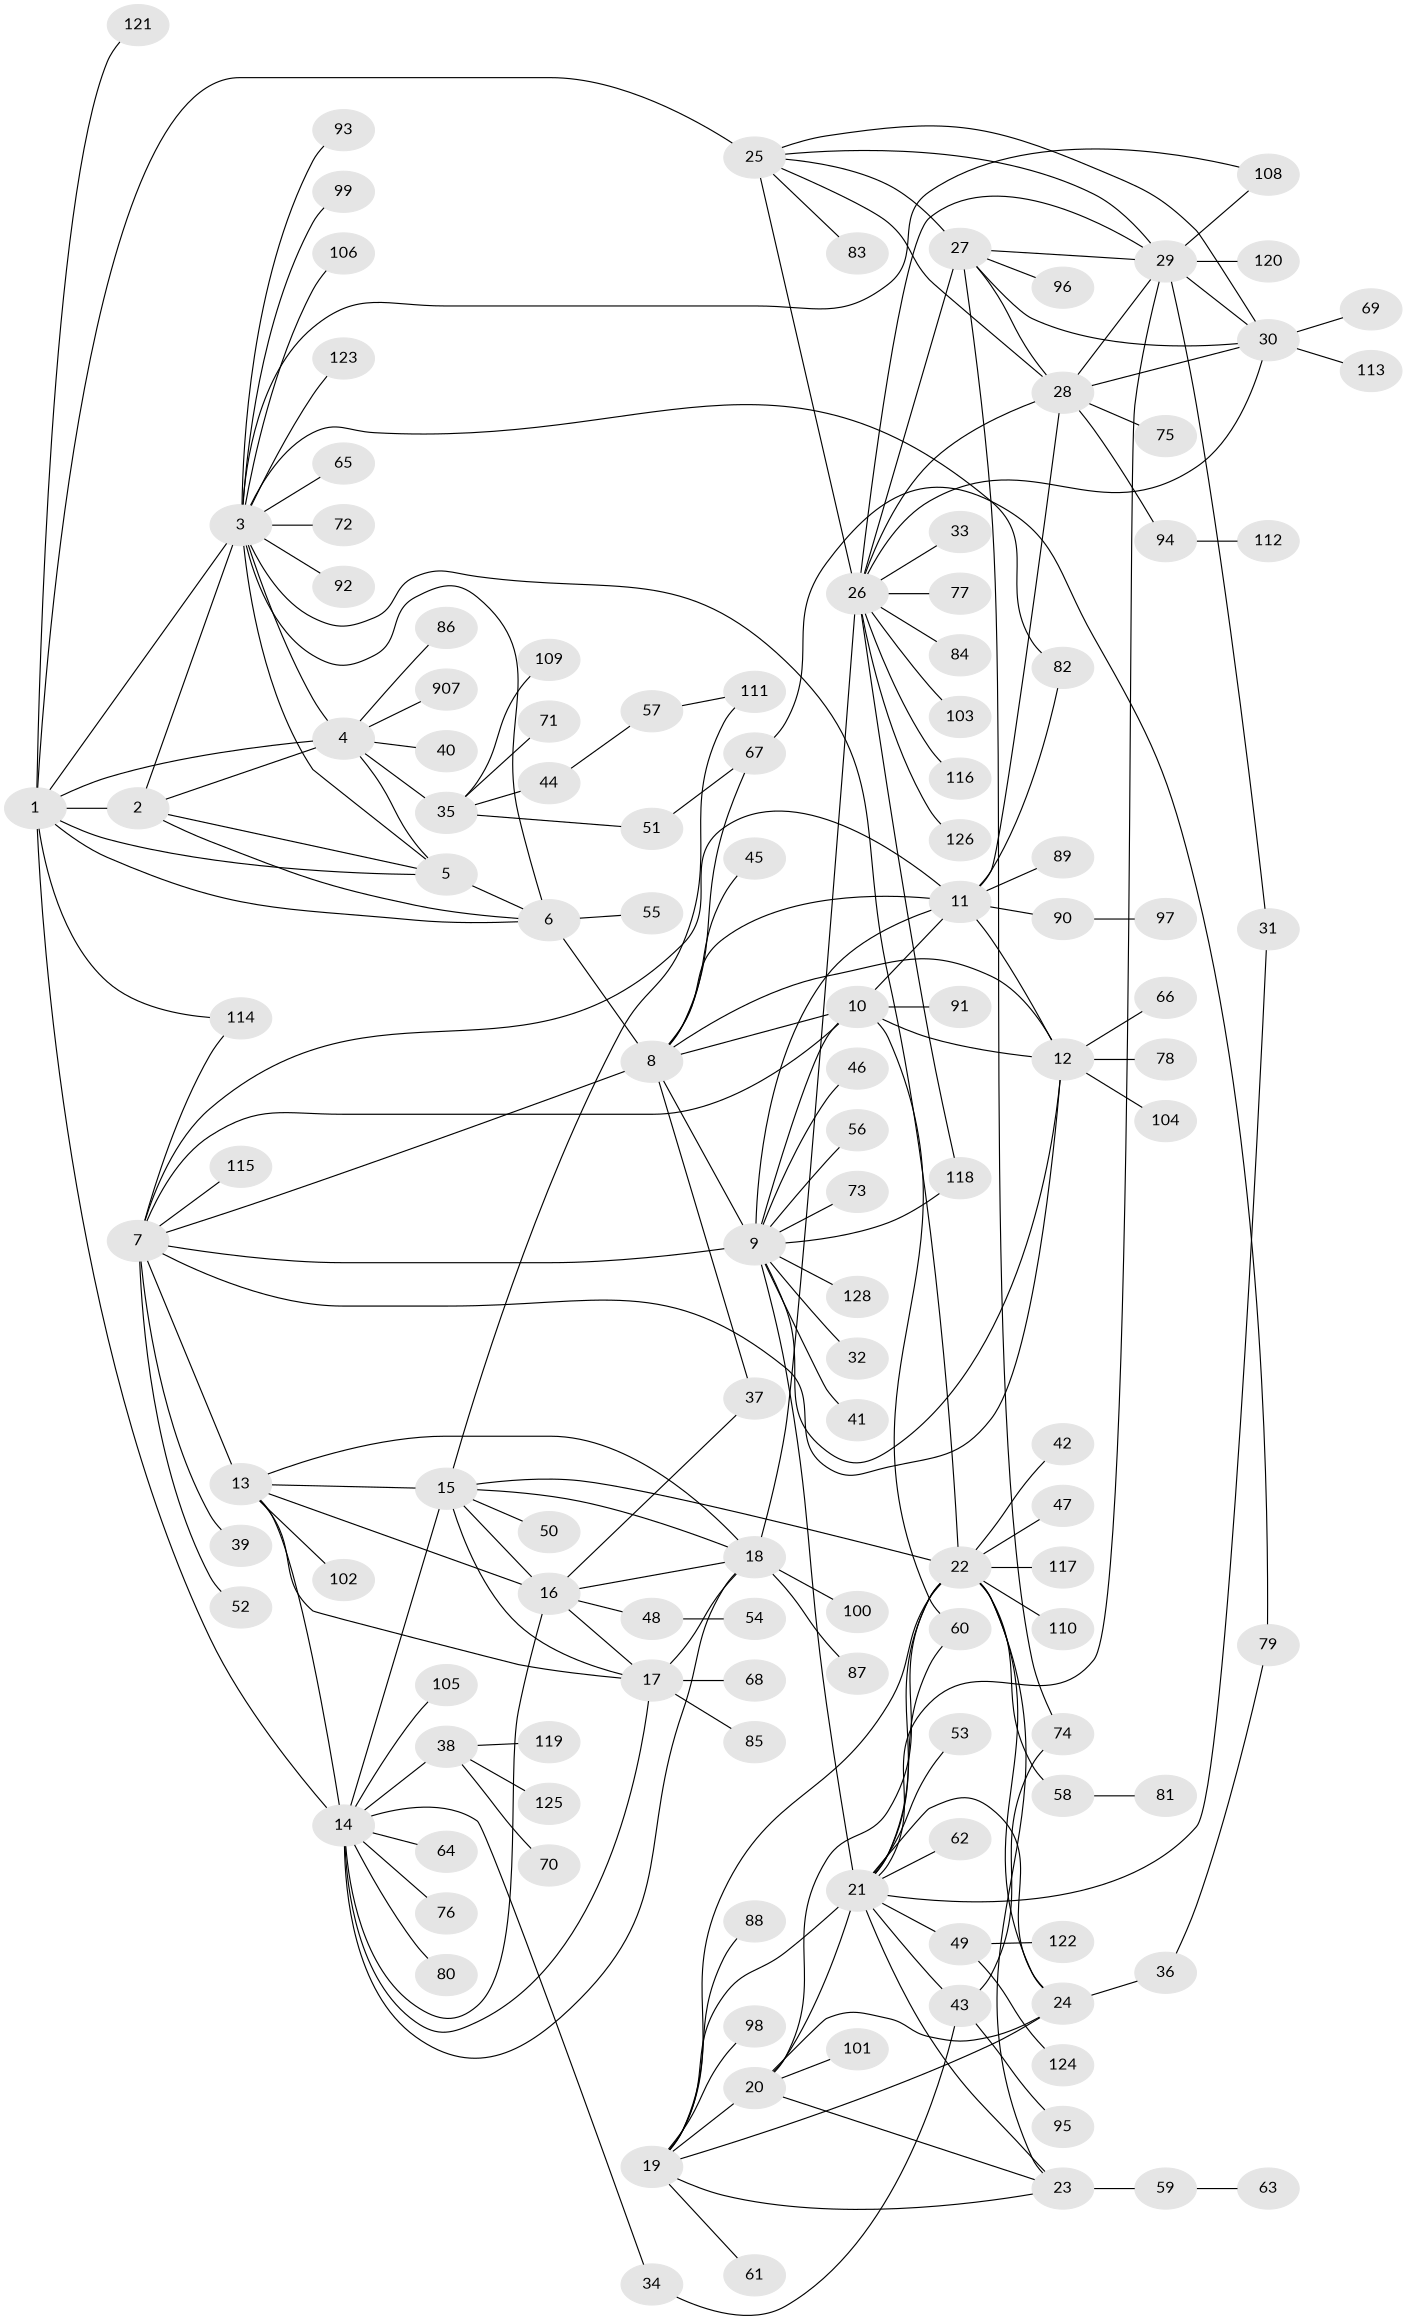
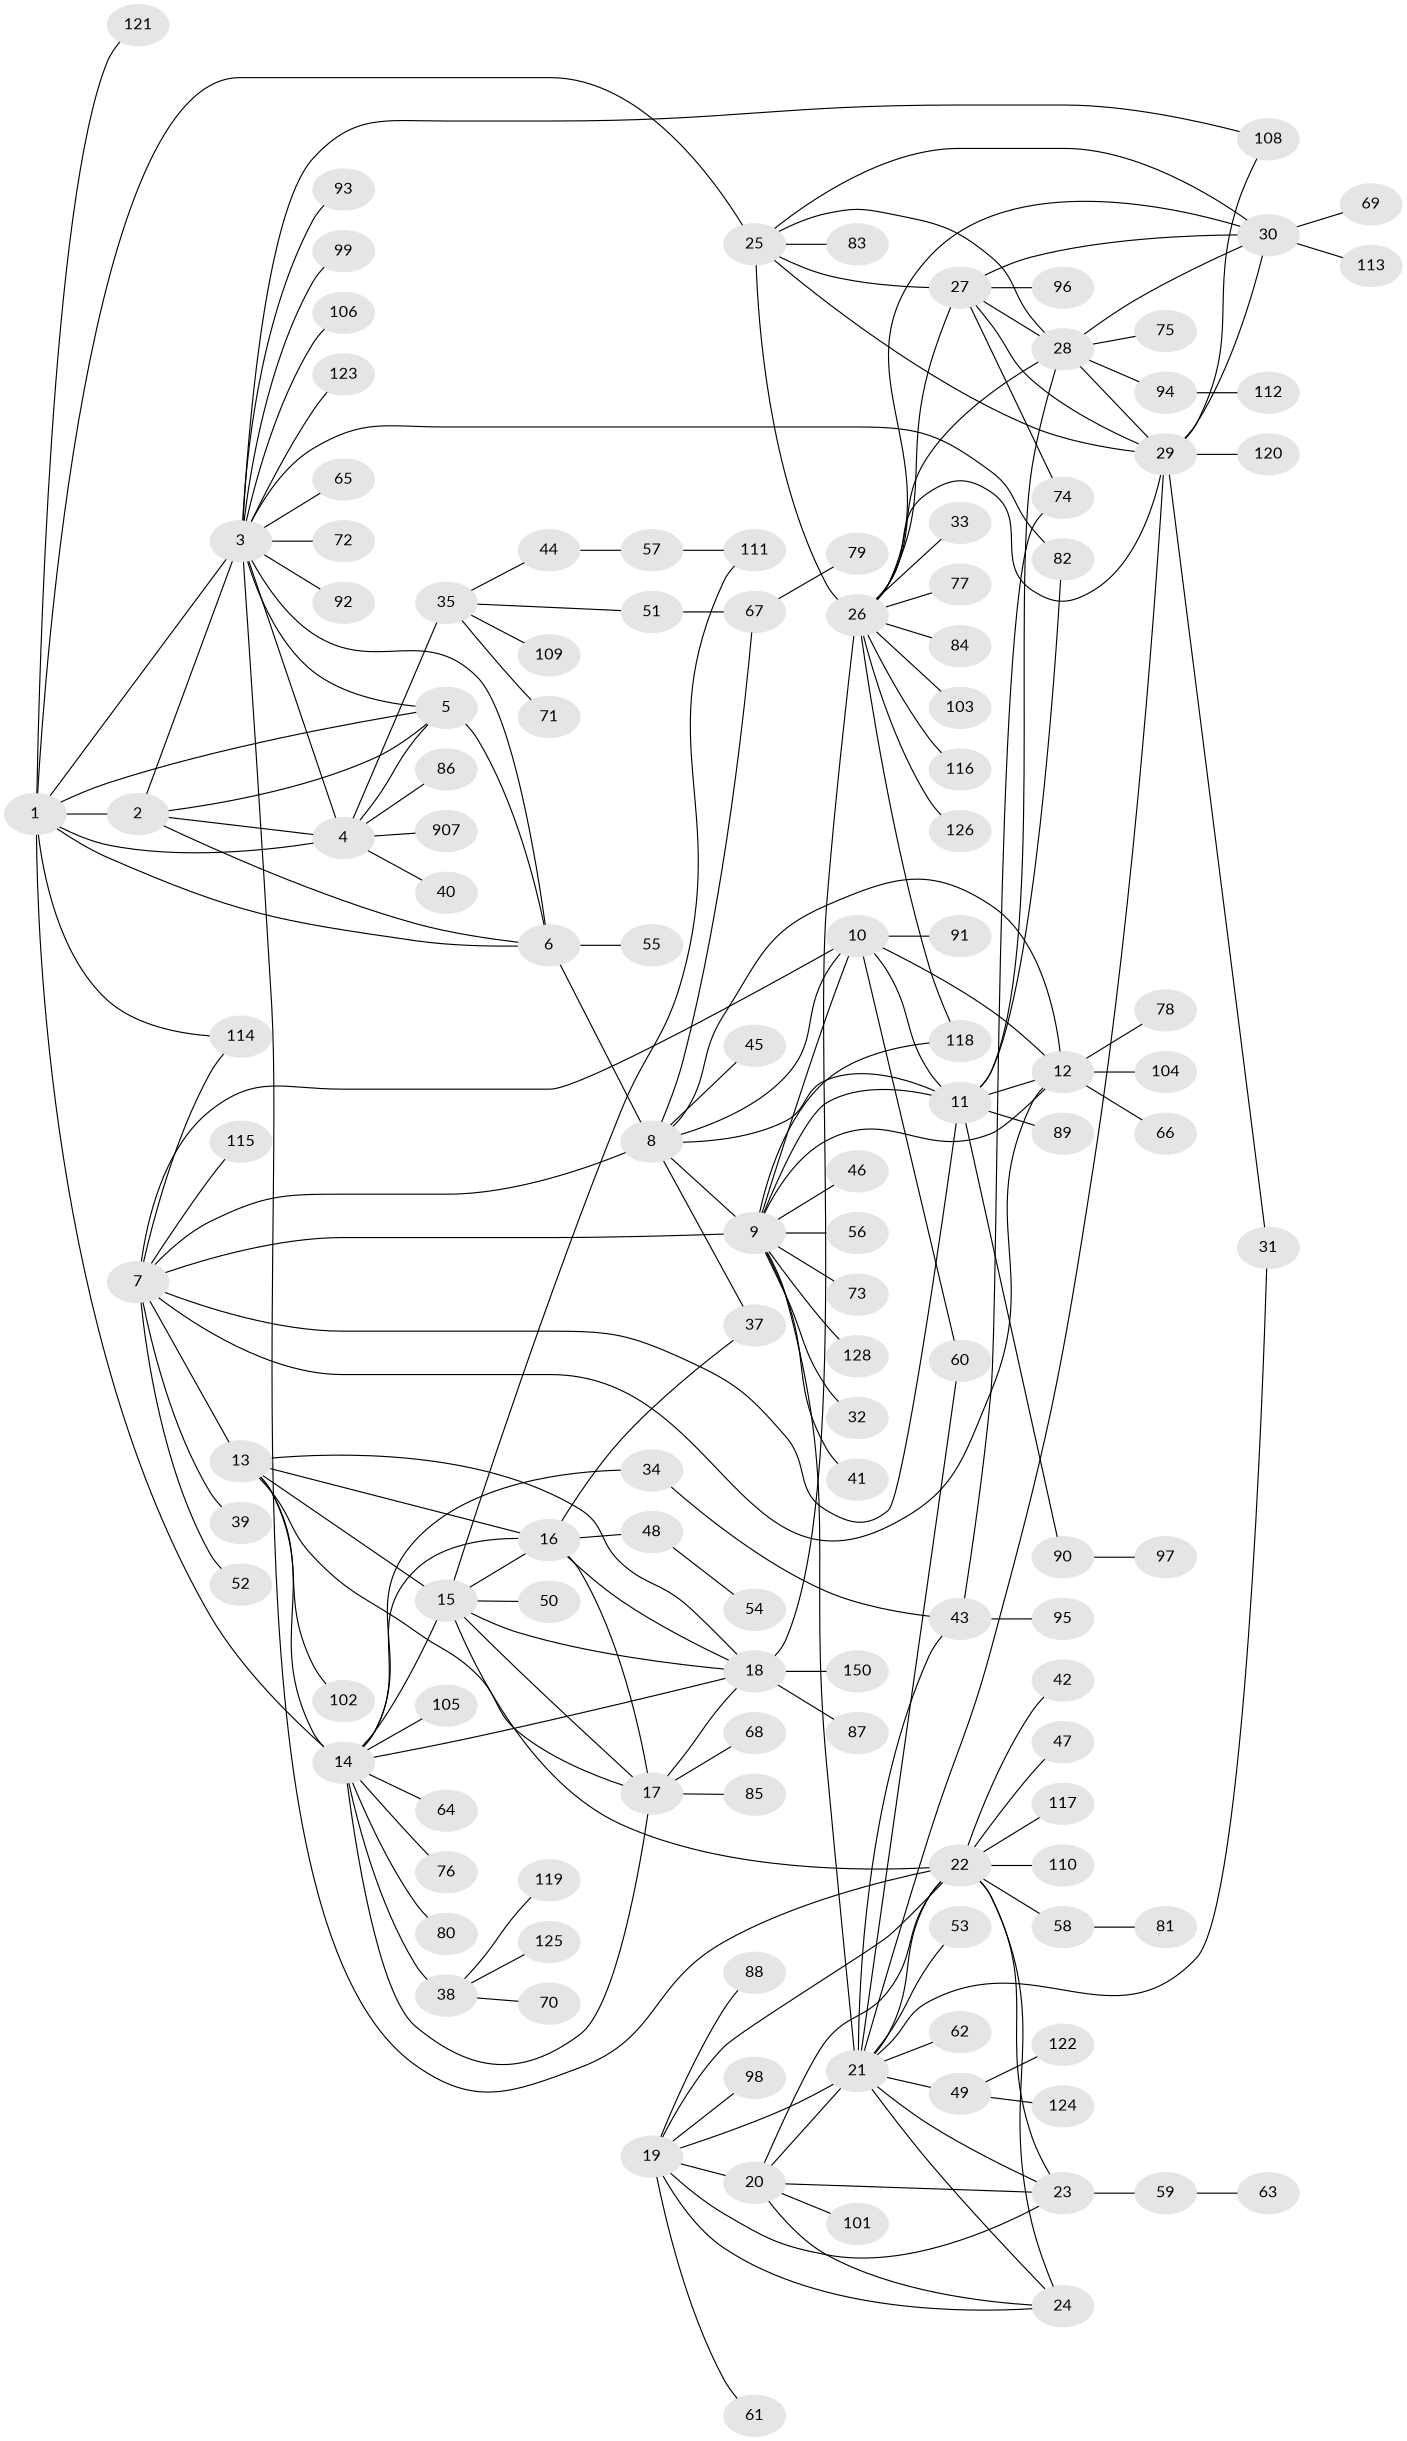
node "100": label "100" -> "150"
node "36": removed
